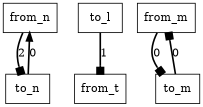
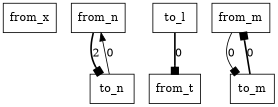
node "from_x": added
edge "from_m" -> "to_m": style bold -> solid
edge "to_l" -> "from_t": label "1" -> "0"
edge "to_n" -> "from_n": style bold -> solid
